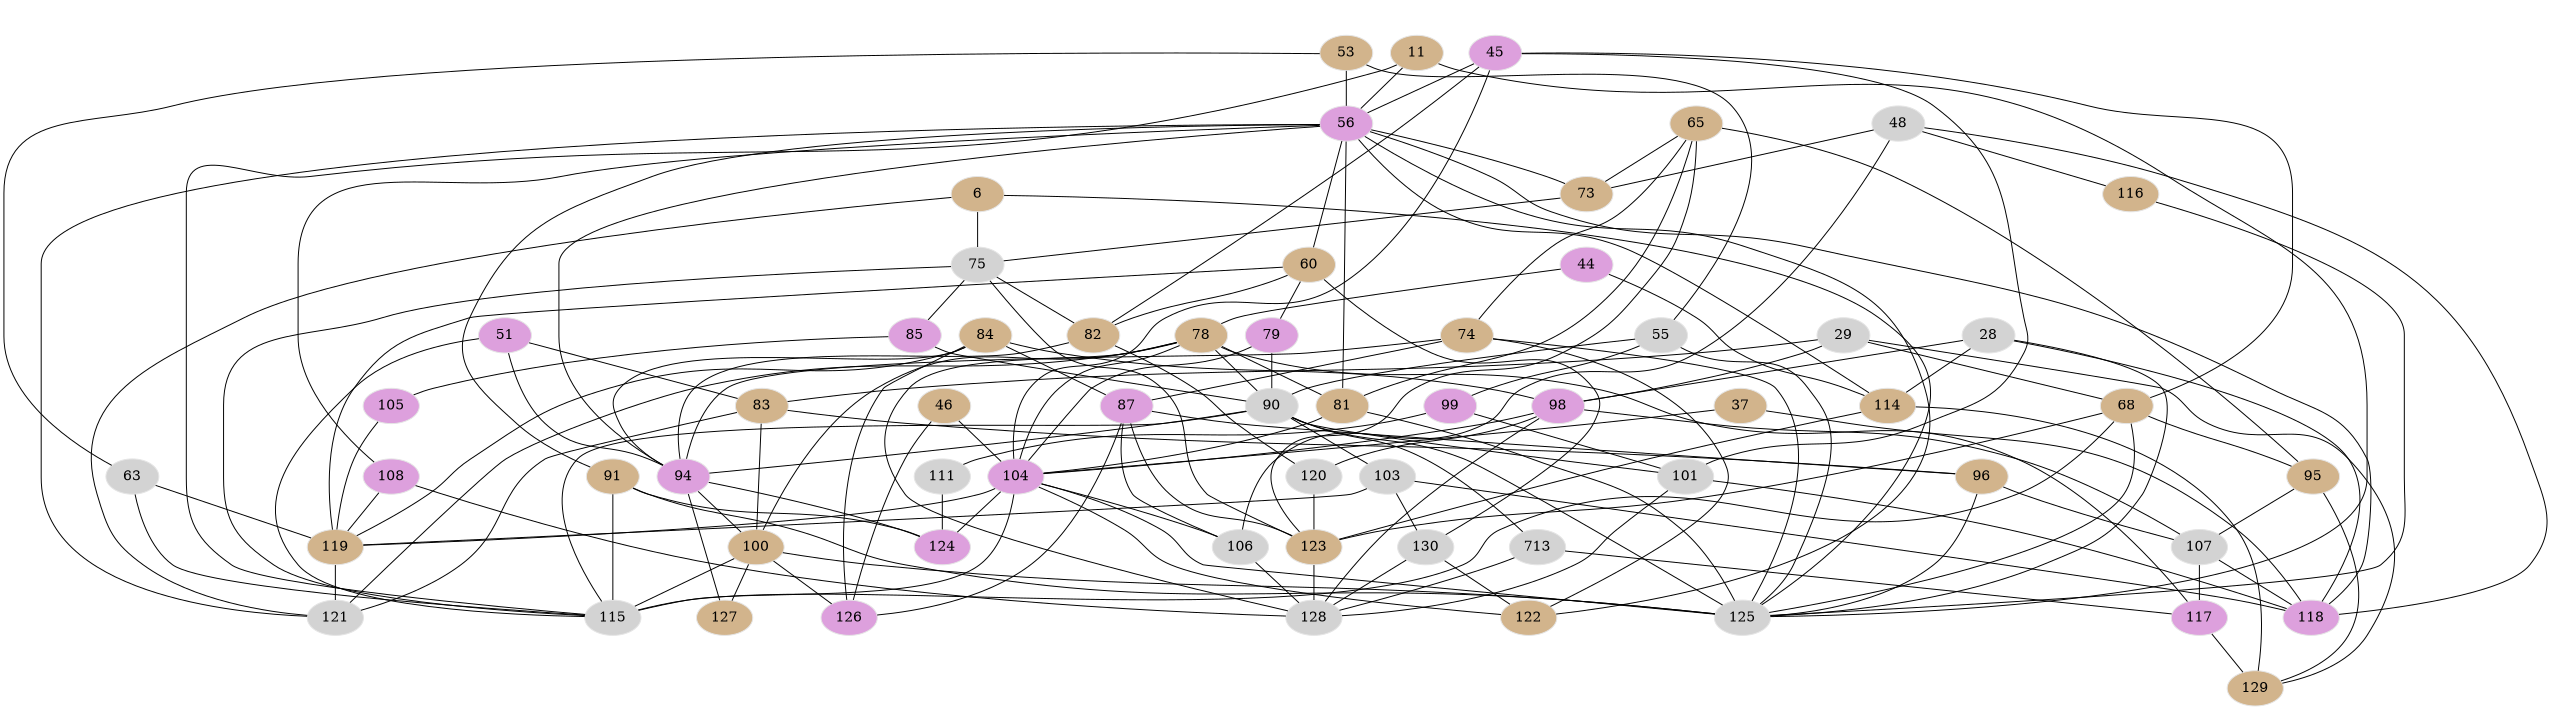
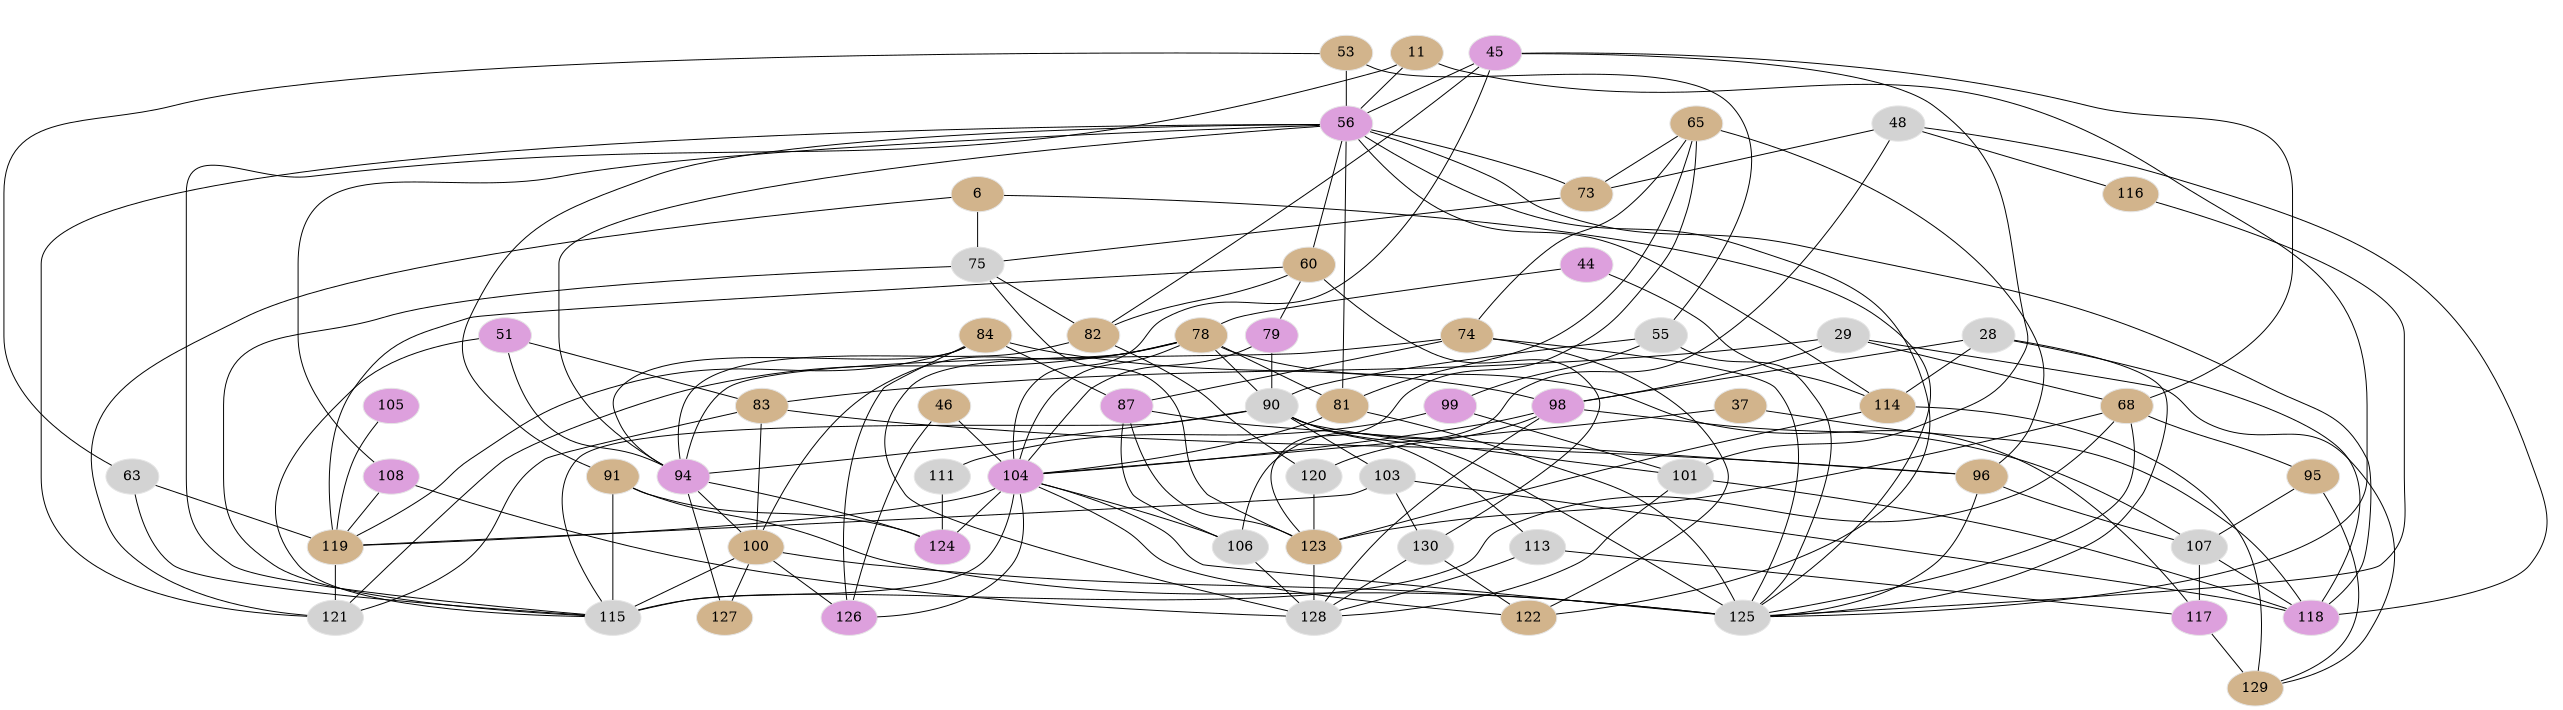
edge "65" -- "95": now "65" -- "96"
node "85": removed
node "713": label "713" -> "113"
edge "87" -- "126": now "104" -- "126"
